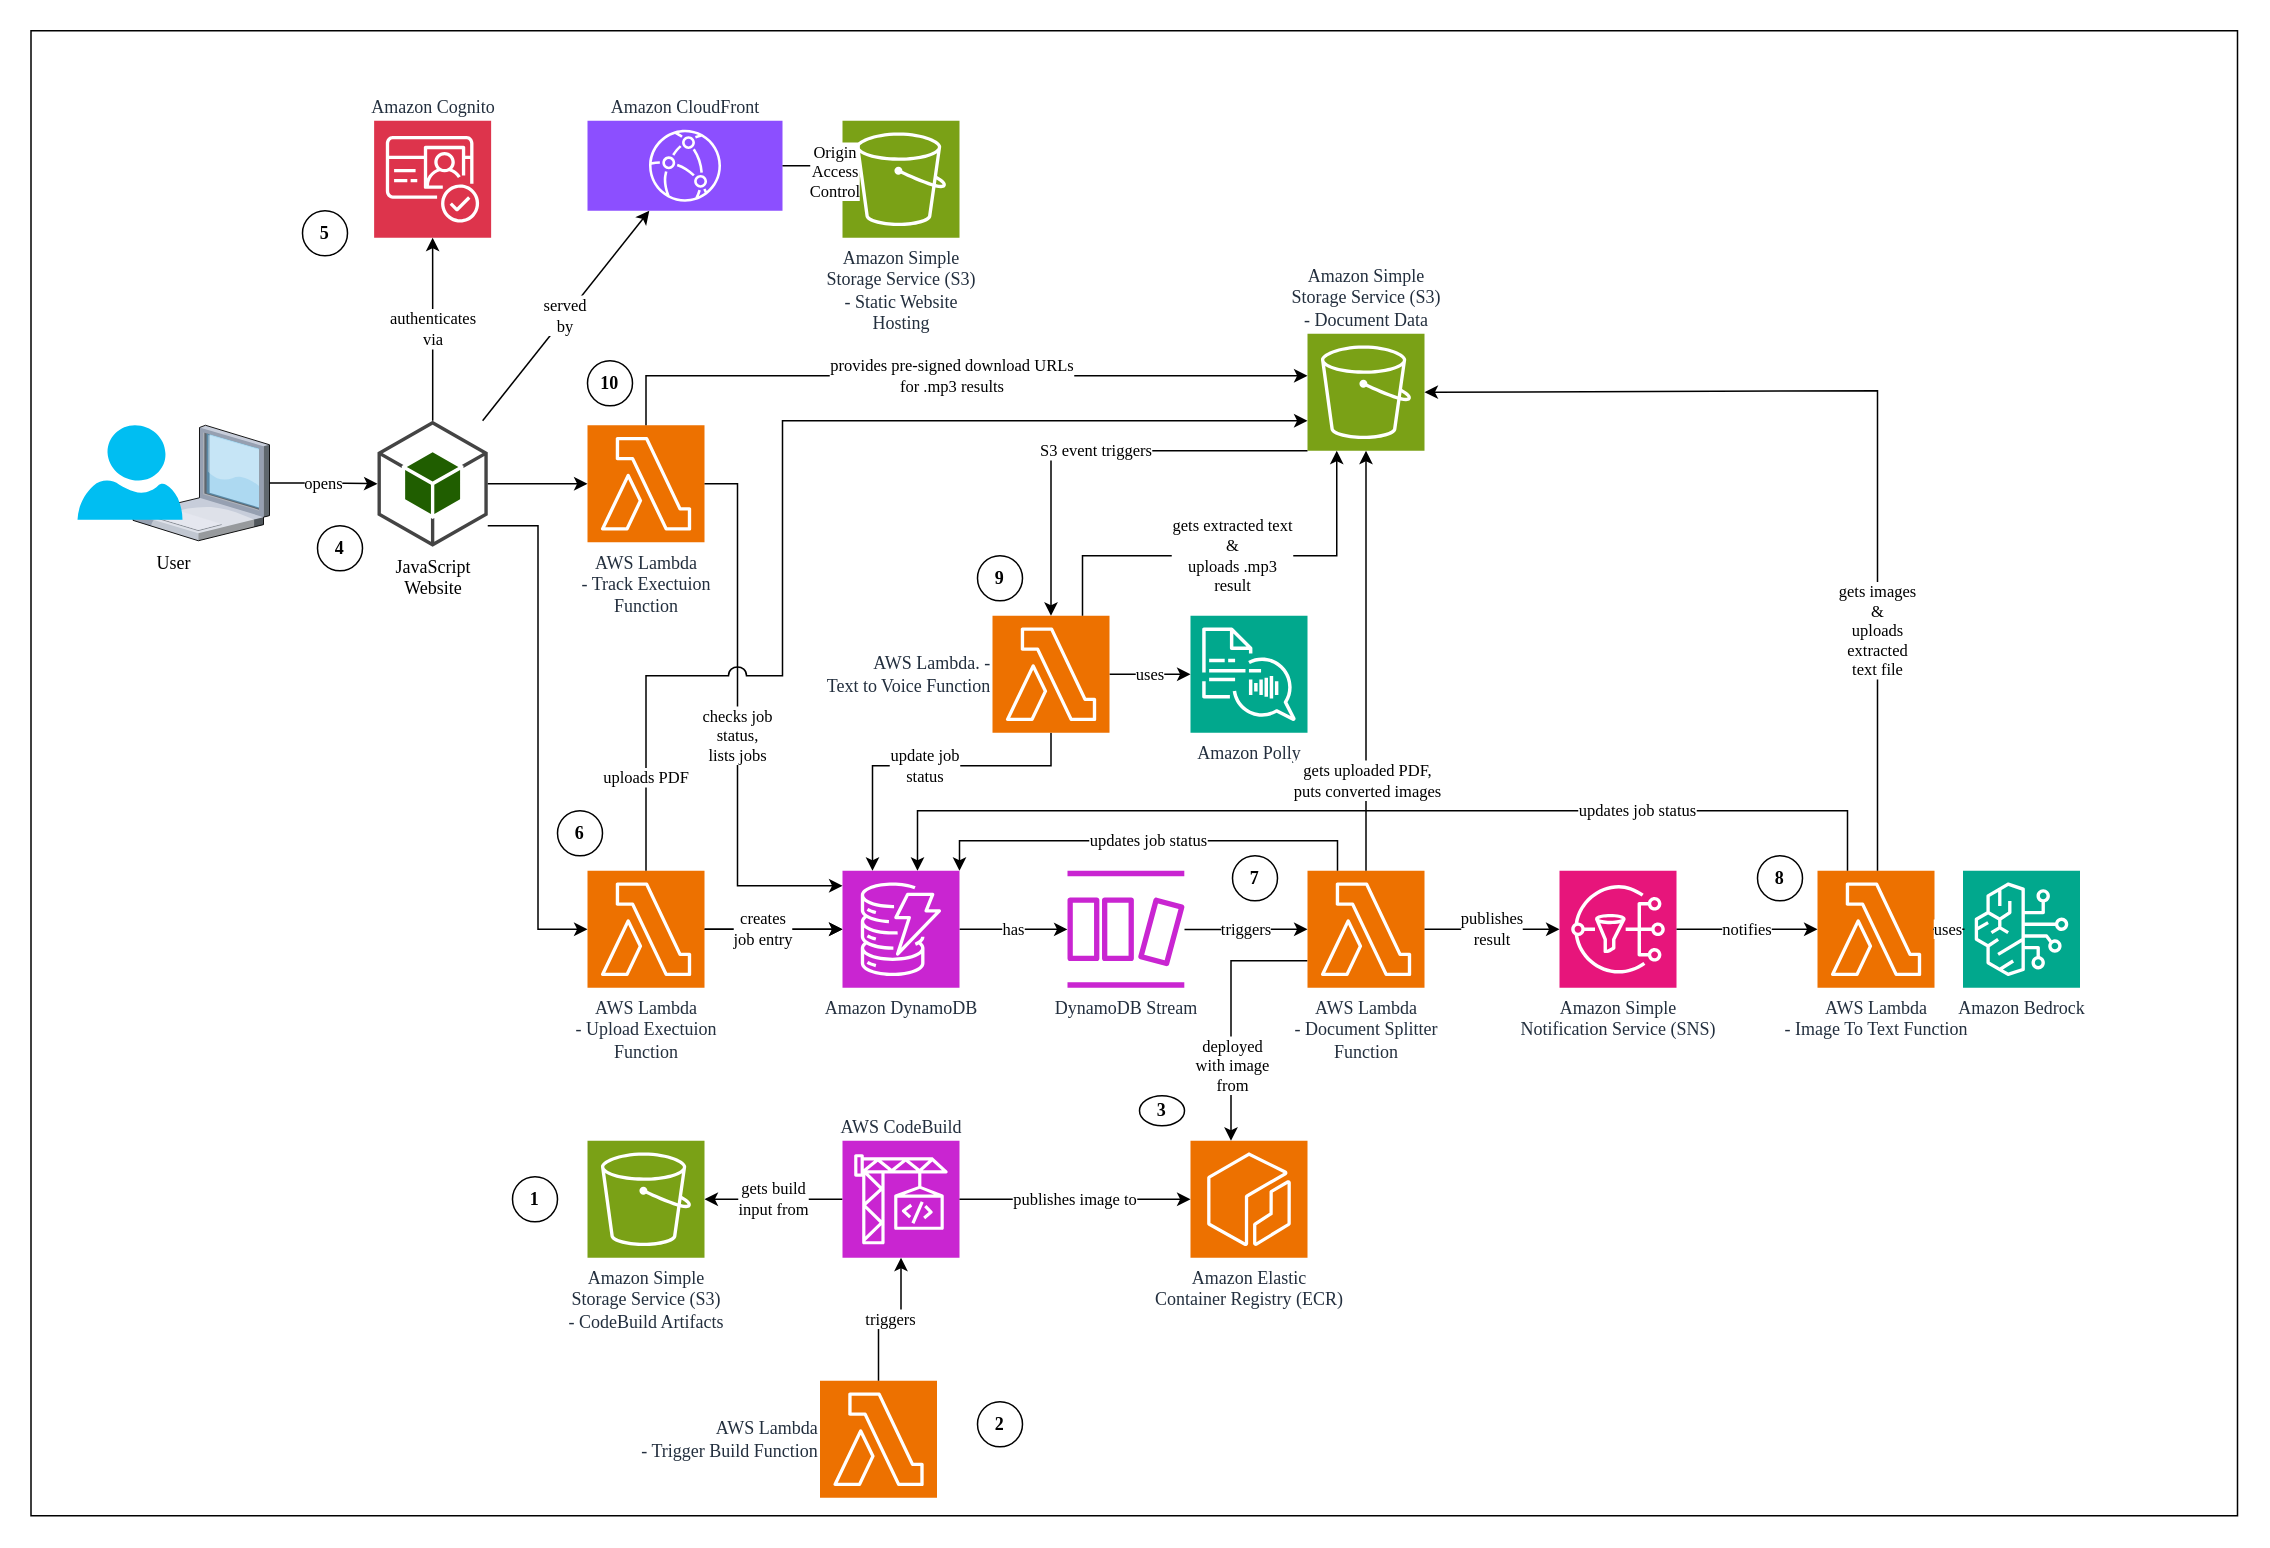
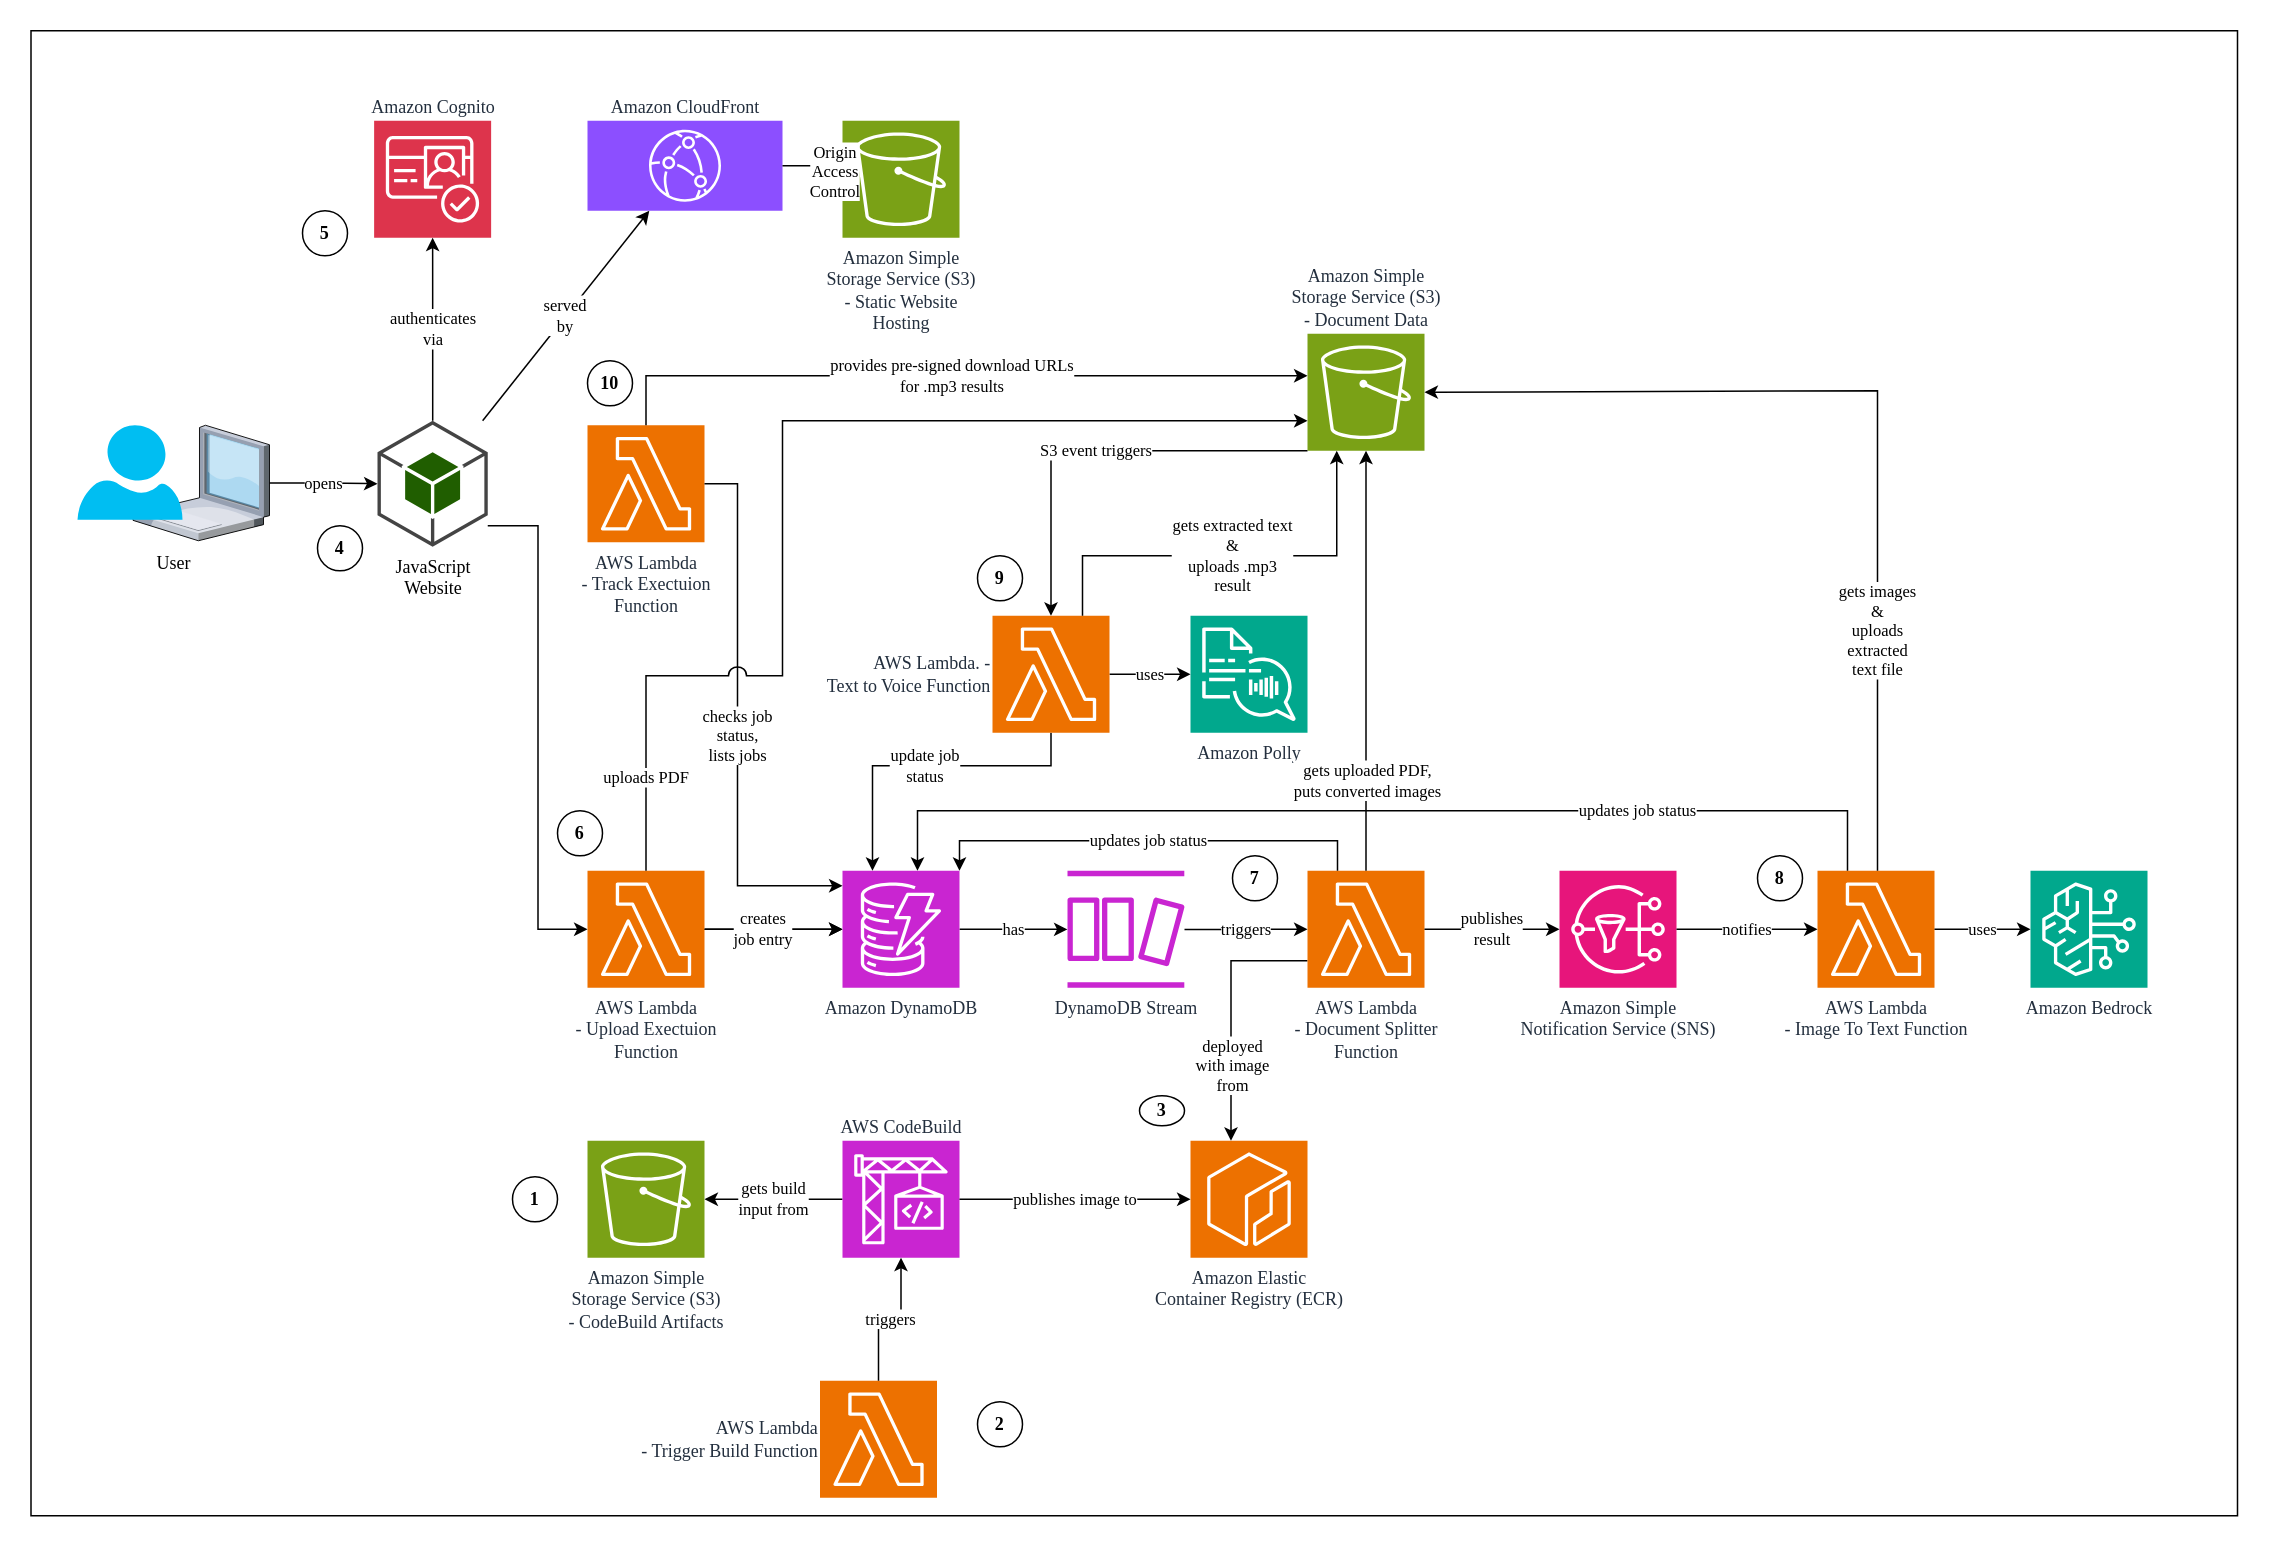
edge "JavaScript Website" -> "AWS Lambda - Track Exectuion Function": removed
node "Amazon Bedrock": moved (2021, 929) -> (2089, 929)
